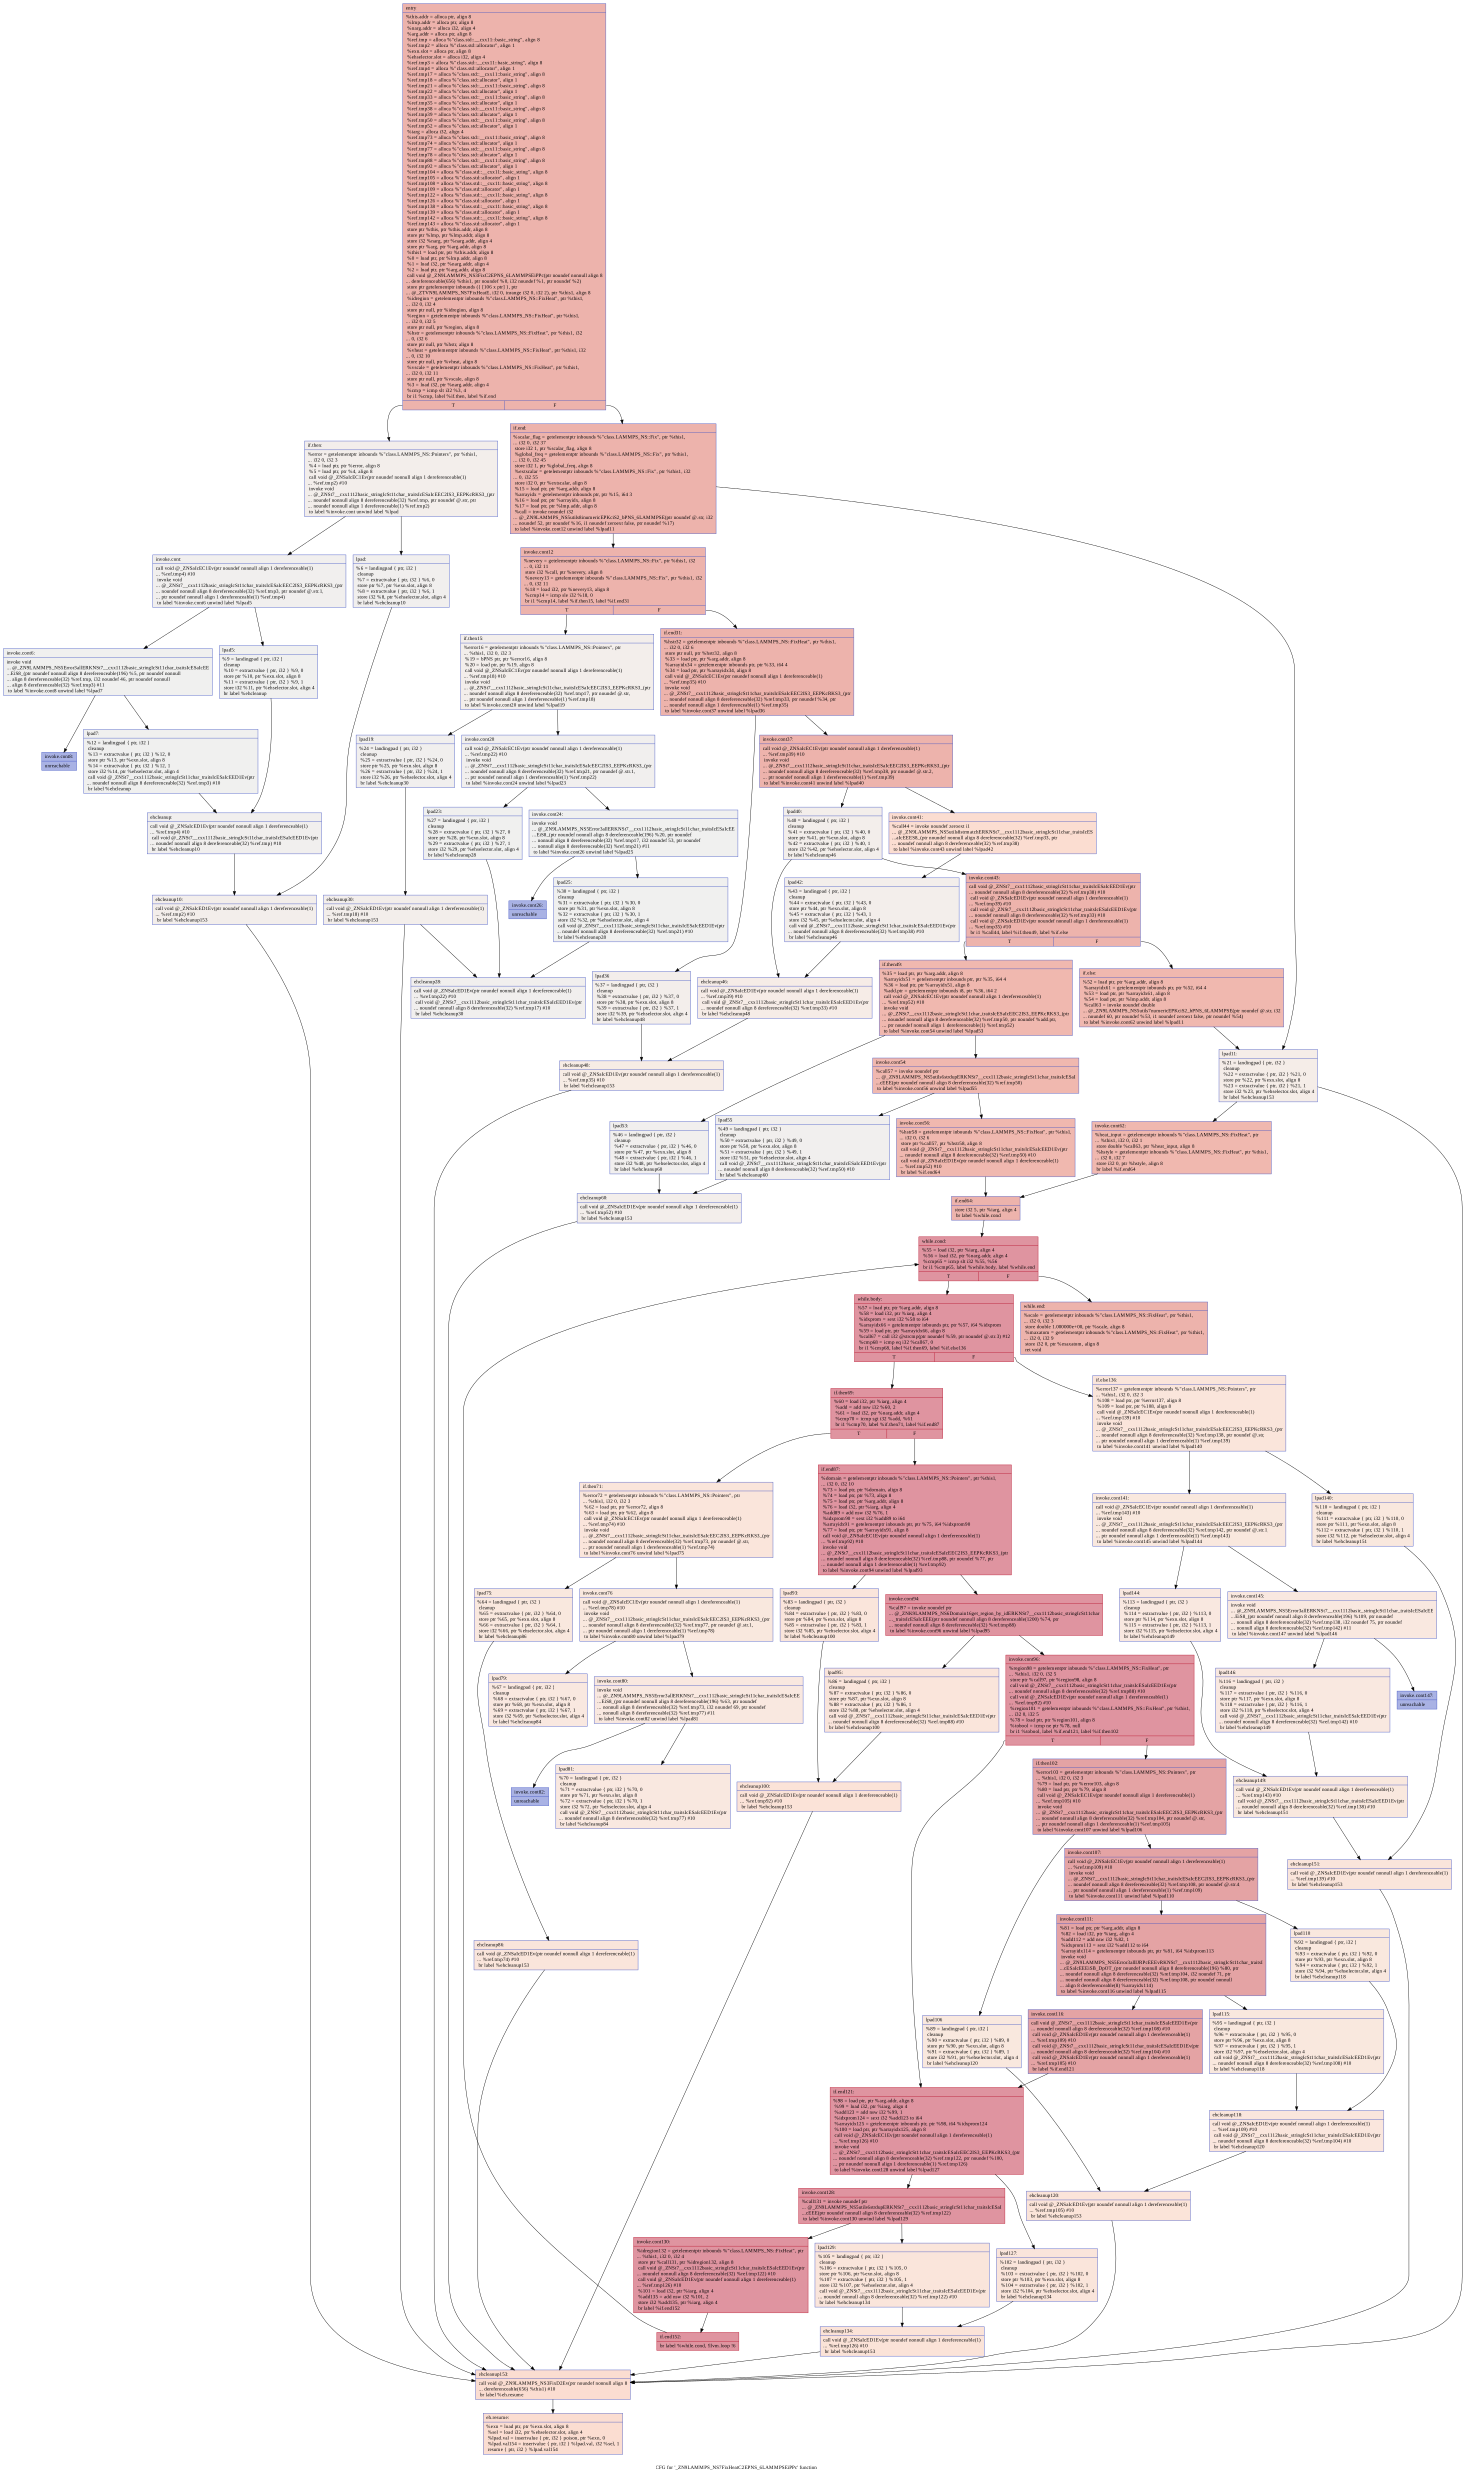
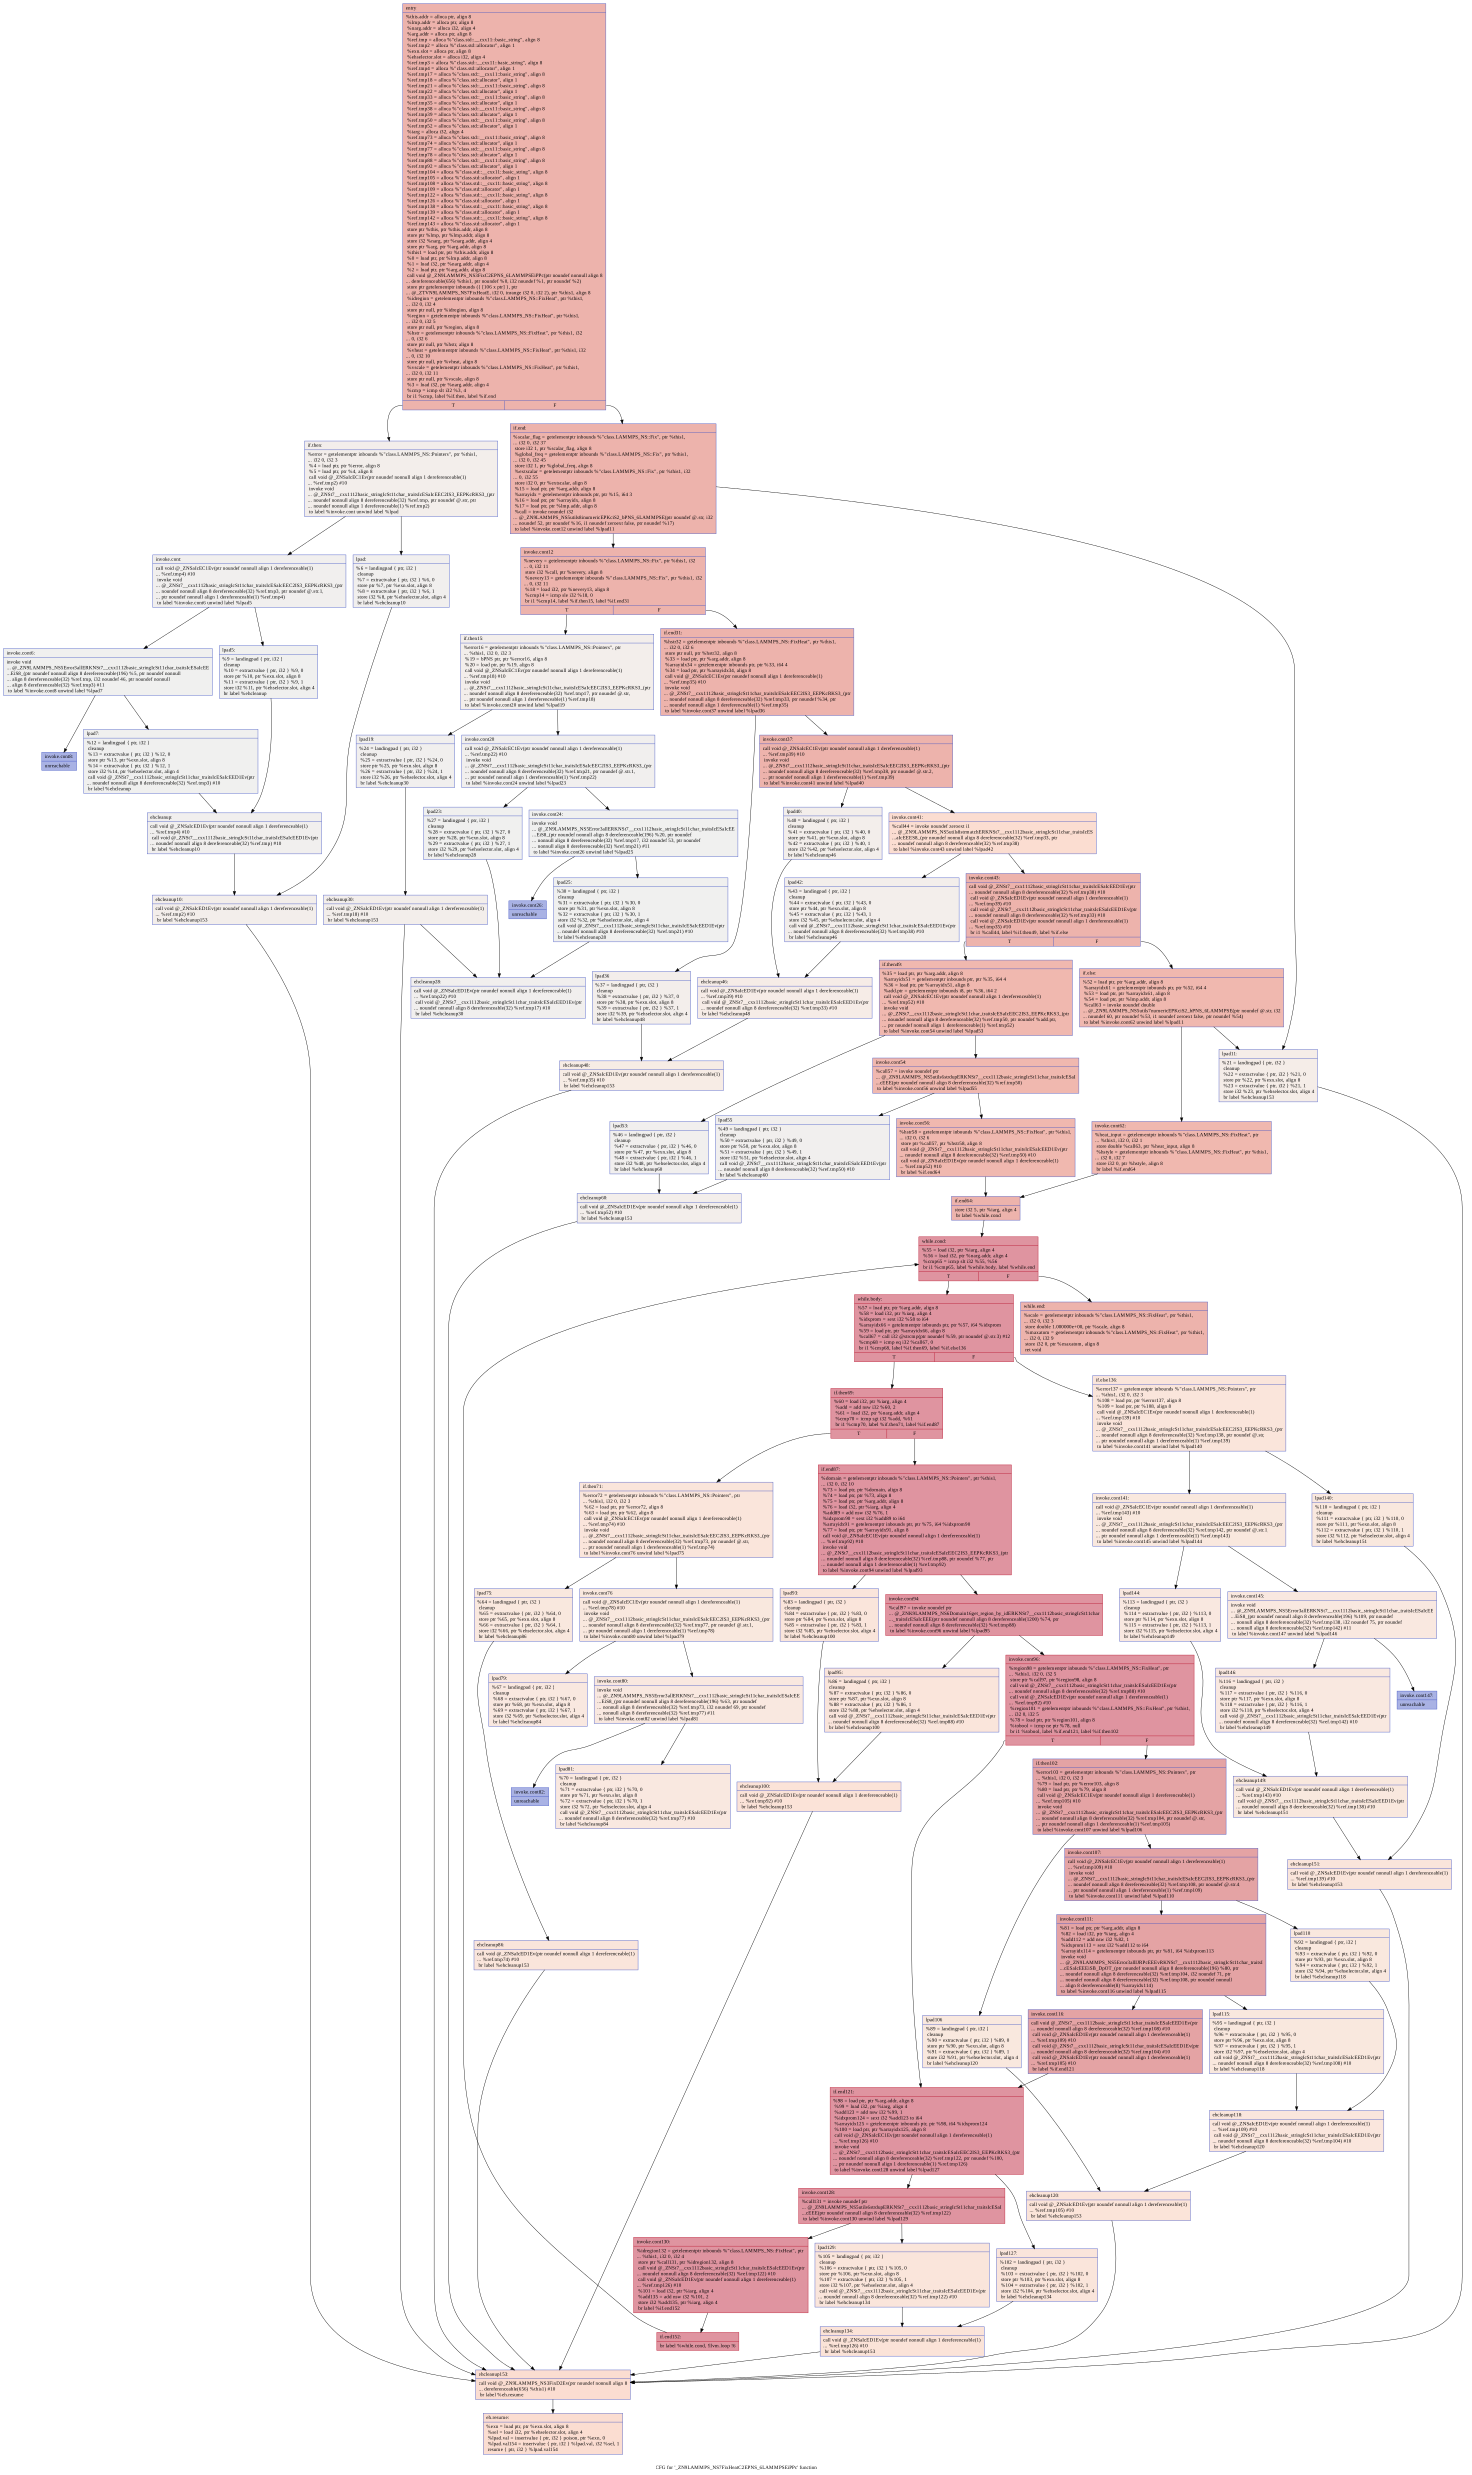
edge "lpad40:" -> "invoke.cont43:": now "invoke.cont41:" -> "invoke.cont43:"
edge "lpad11:" -> "invoke.cont62:": now "if.else:" -> "invoke.cont62:"
